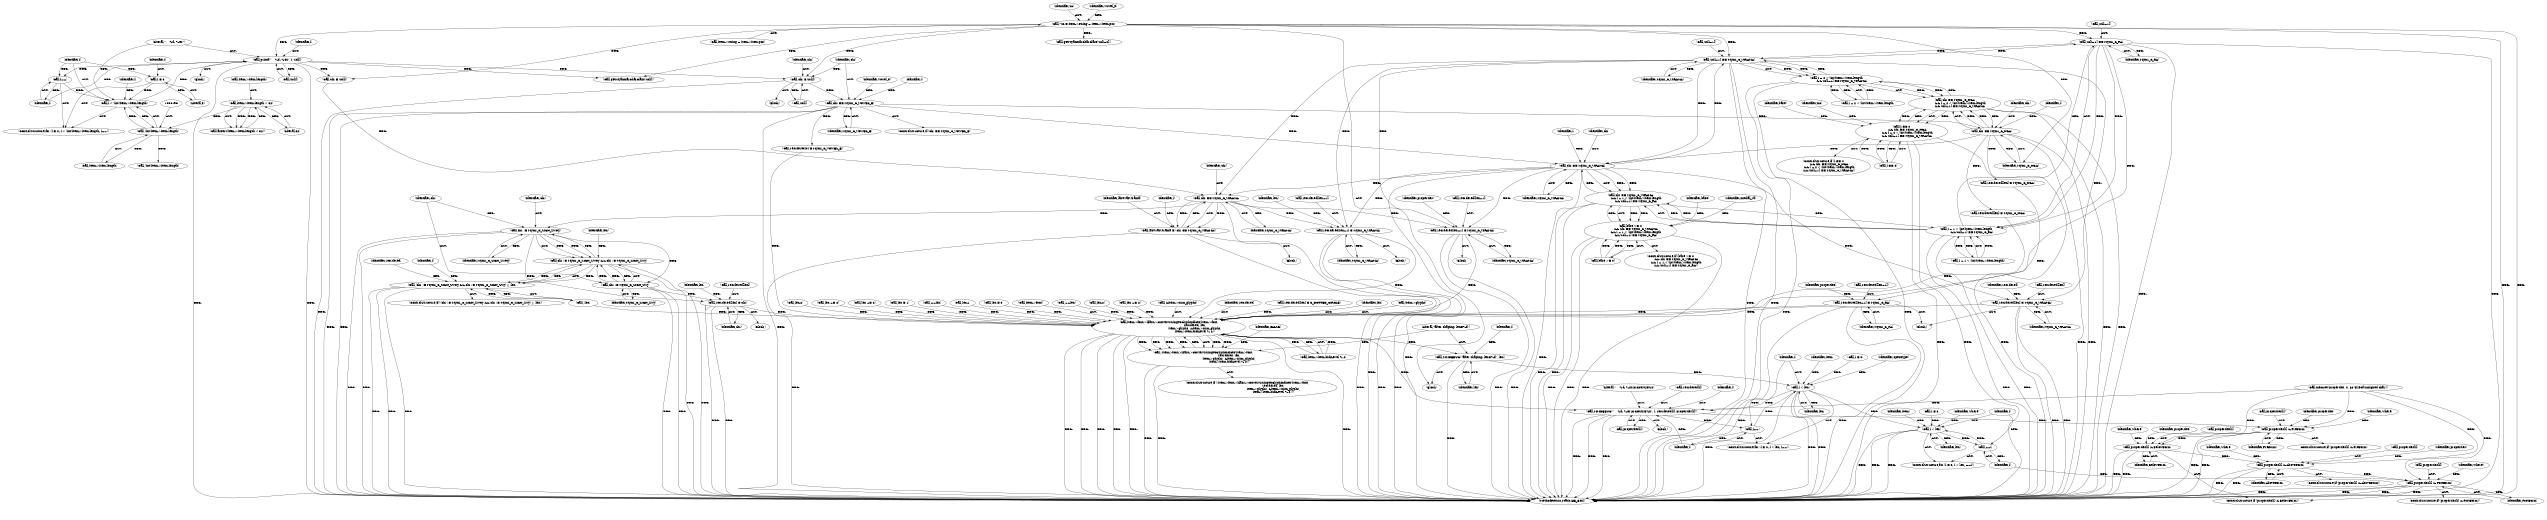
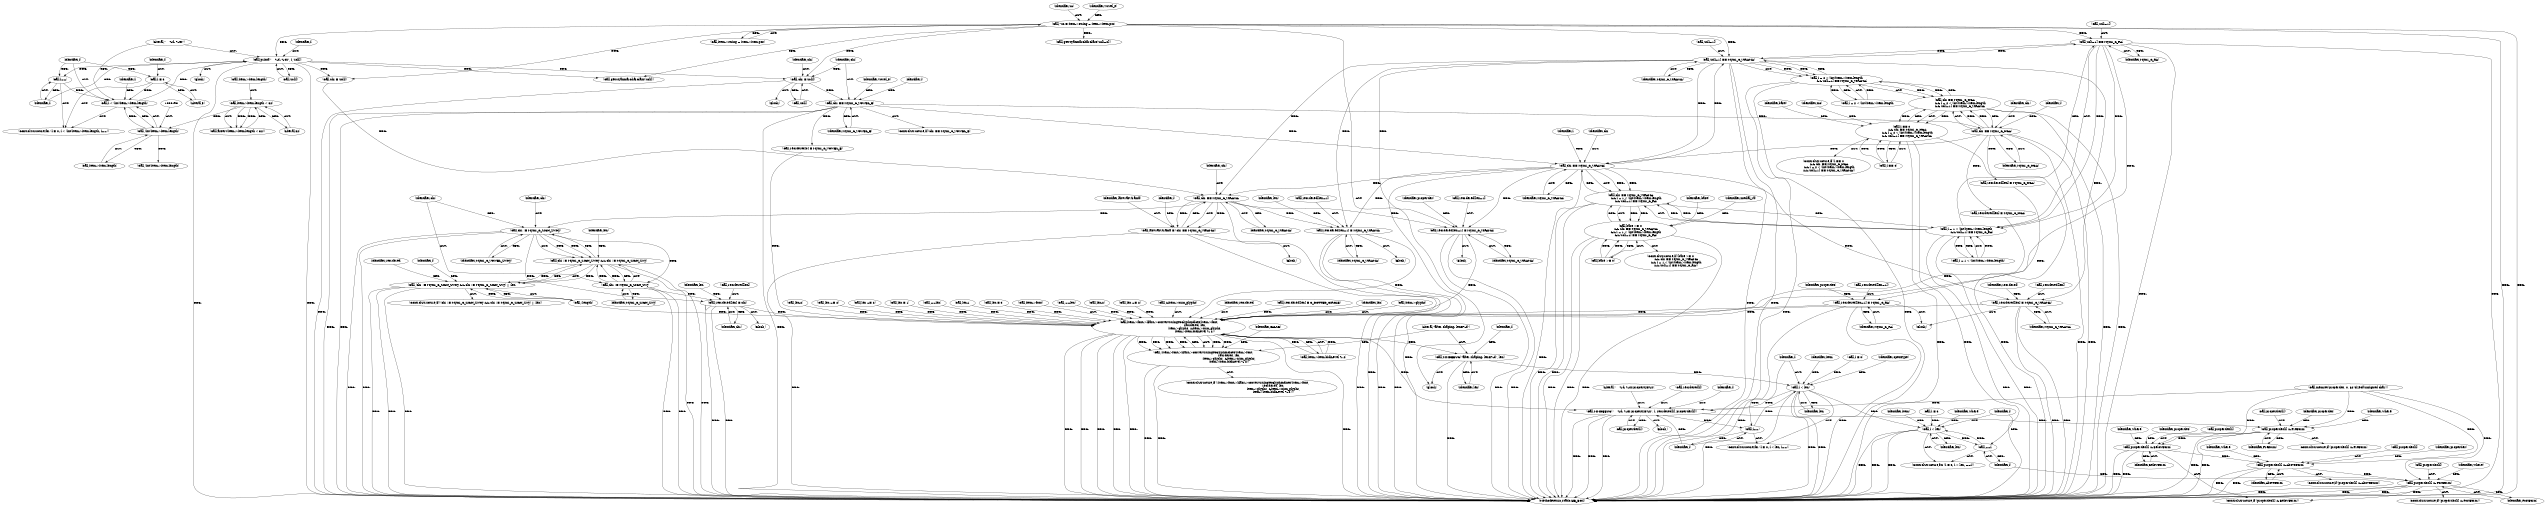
edge "(Call,*uc = item->string + item->item.pos)" -> "(Identifier,Mymr_C_NGA)": now "(Call,*uc = item->string + item->item.pos)" -> "(Call,item->string + item->item.pos)"
node "(Identifier,Mymr_C_SIGN_ZWNJ)": label "(Identifier,Mymr_C_SIGN_ZWNJ)" -> "(Identifier,Mymr_C_VOWEL_ZWNJ)"
node "(Call,!len)": label "(Call,!len)" -> "(Call,!length)"
